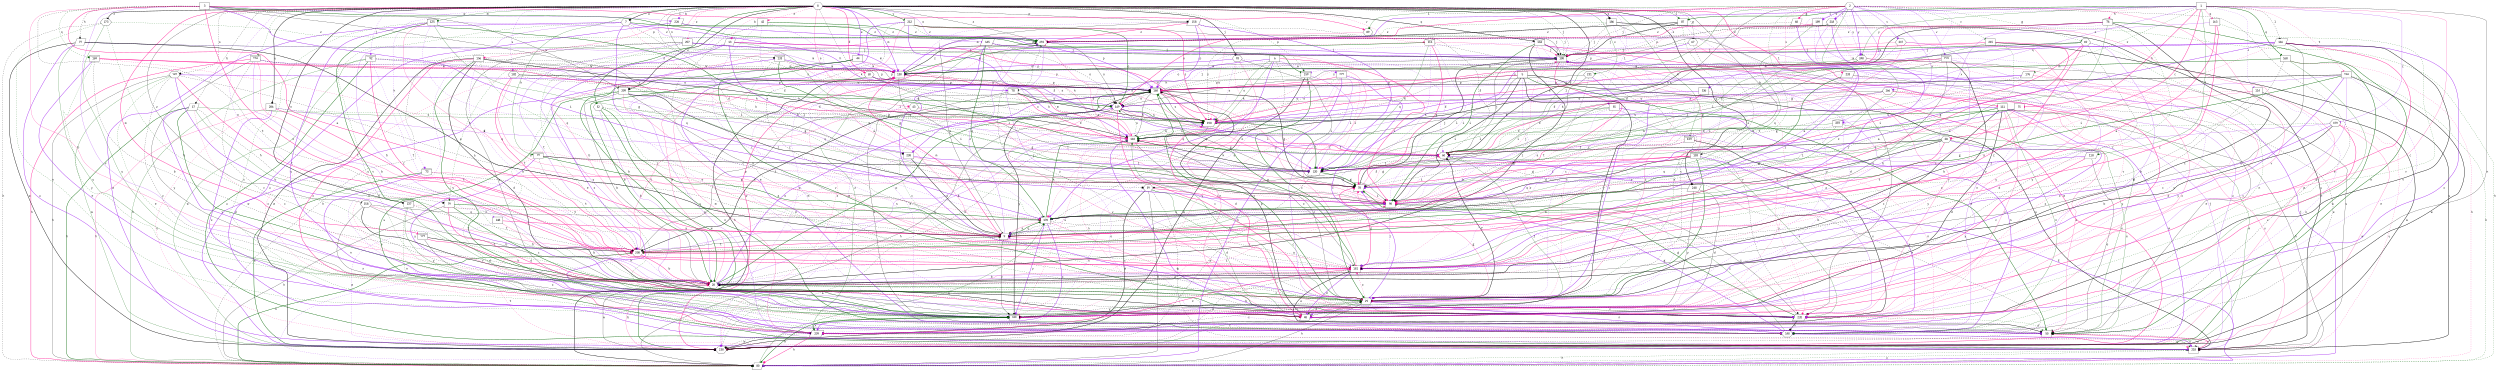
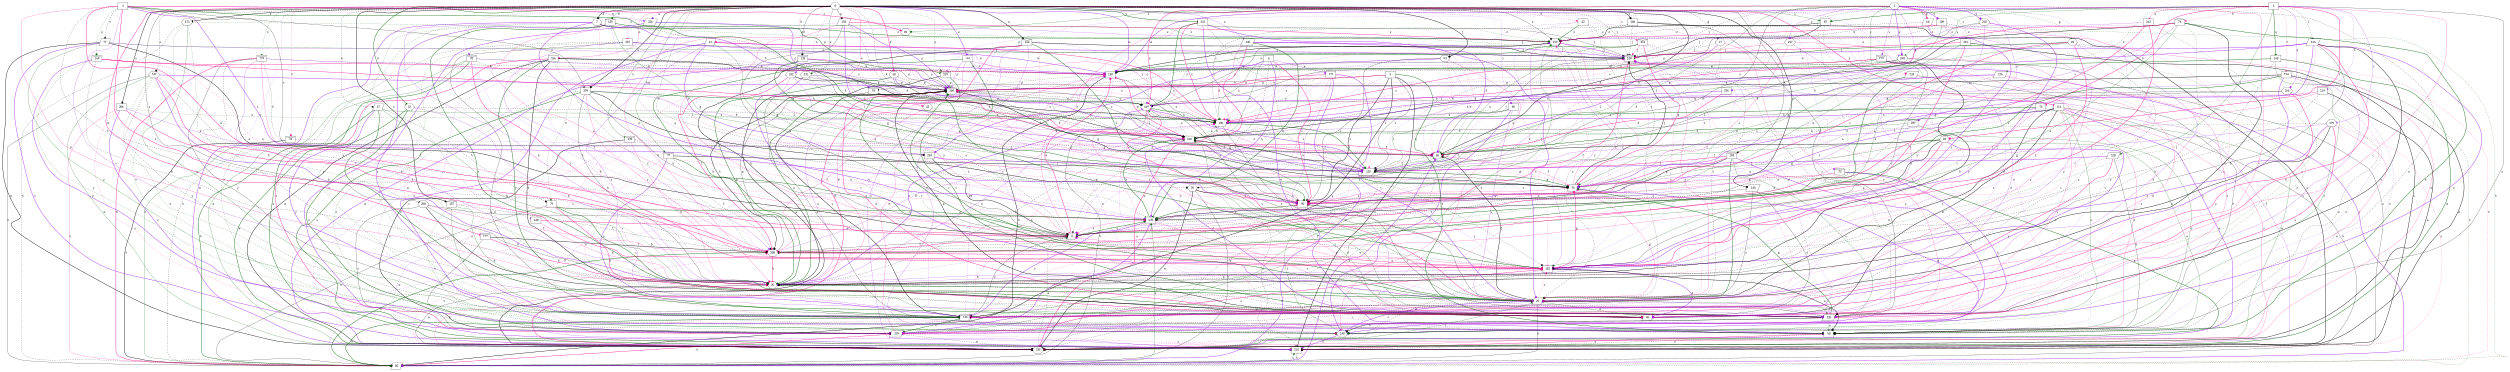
edge "166" -> "120": now "114" -> "120"
node "74": added
